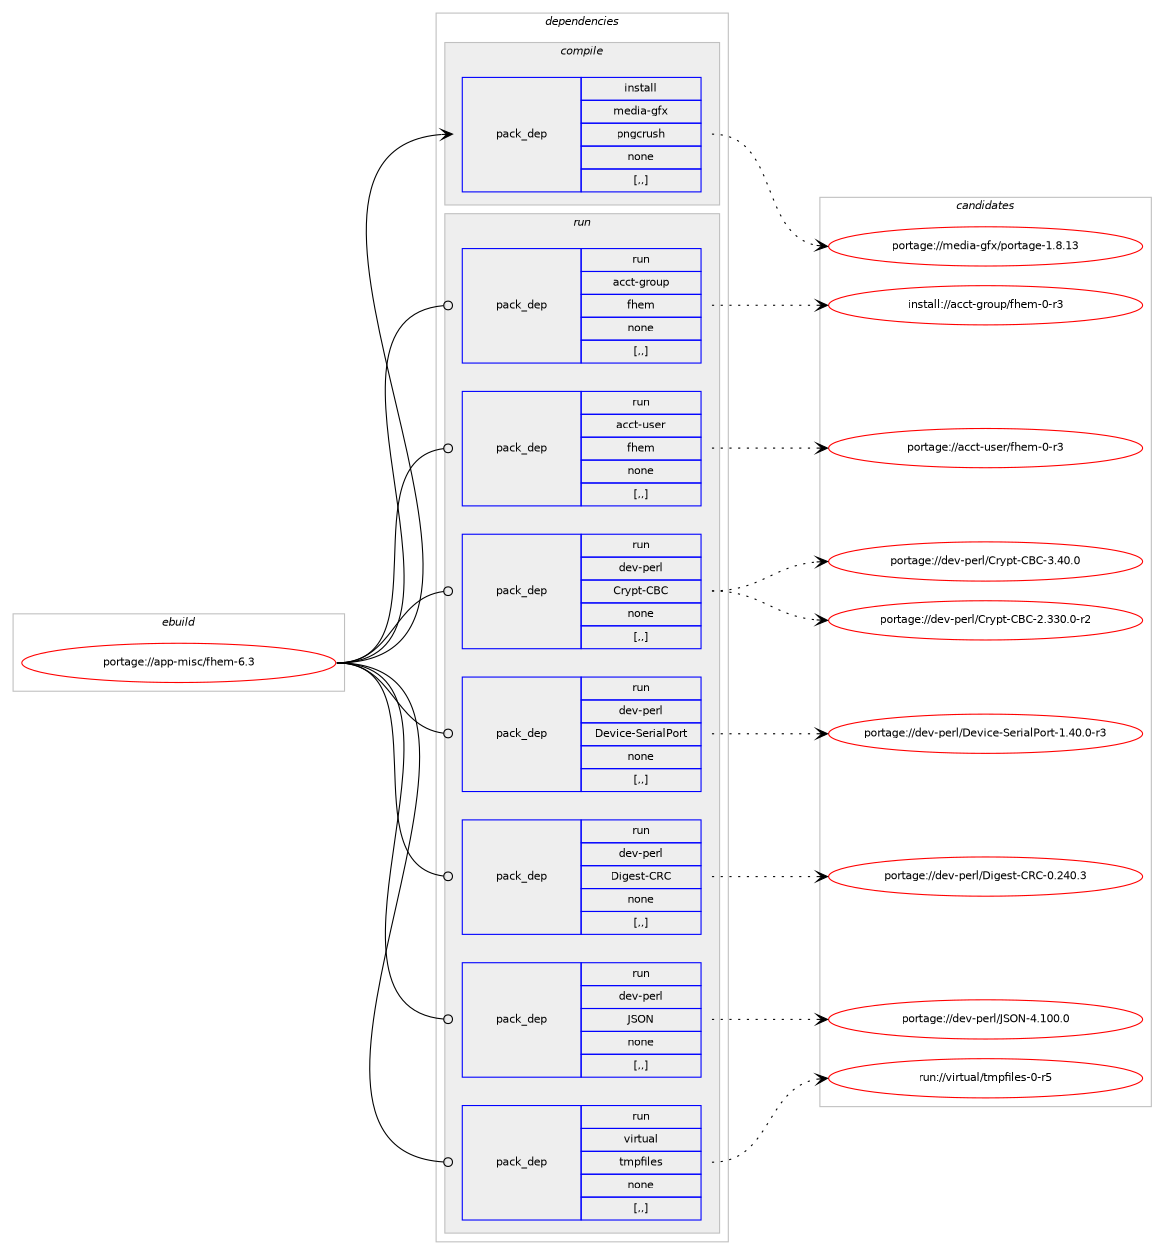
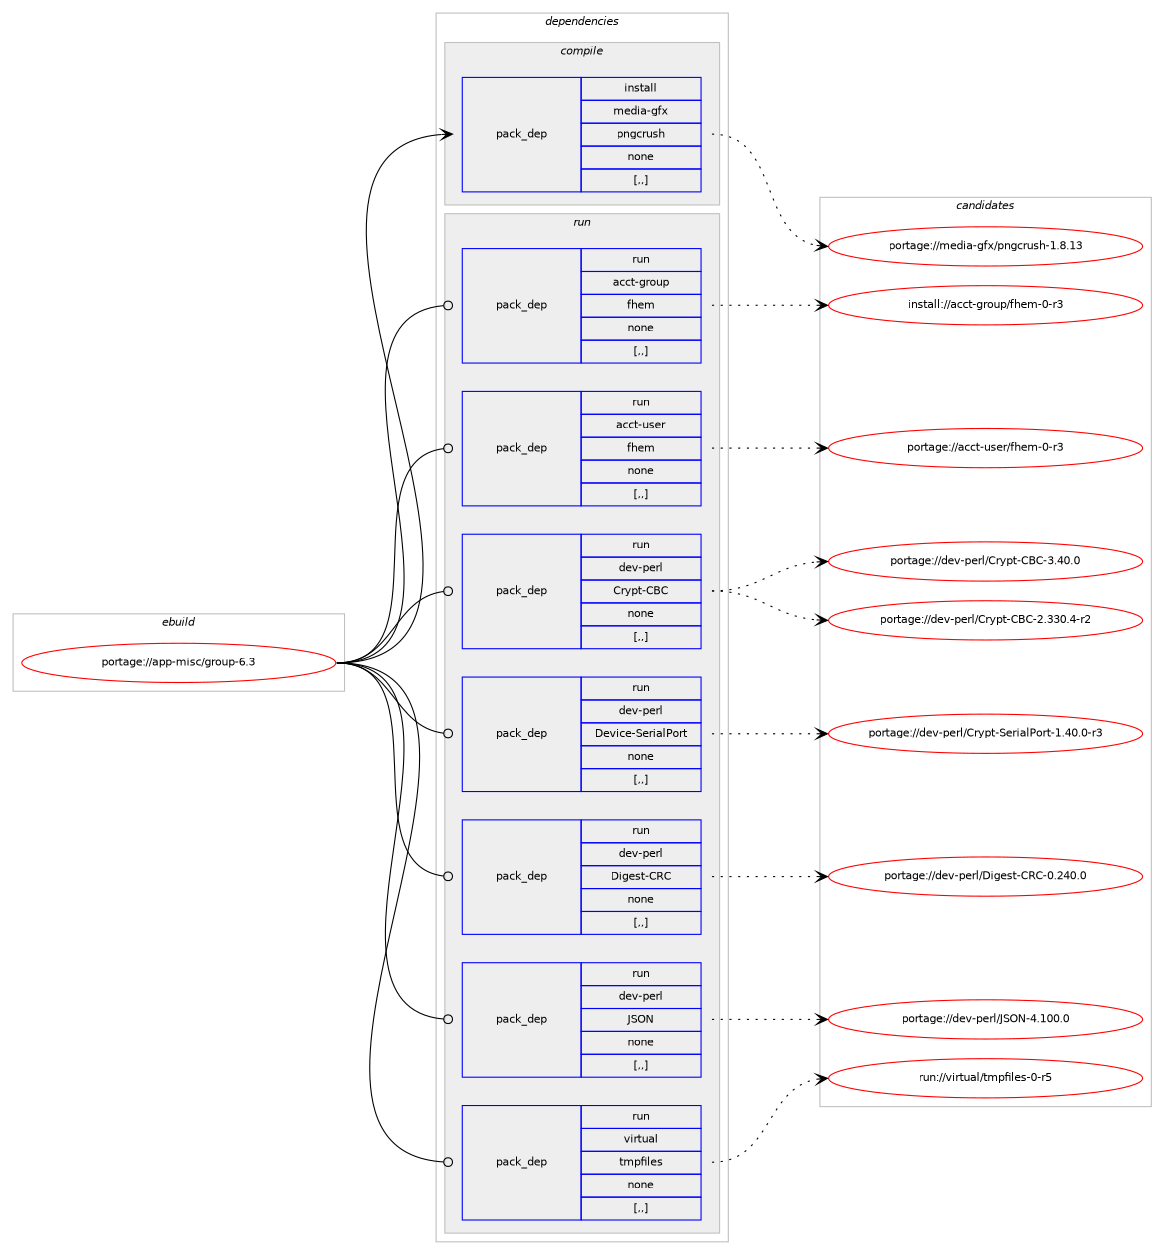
node "portage://media-gfx/portage-1.8.13": label "portage://media-gfx/portage-1.8.13" -> "portage://media-gfx/pngcrush-1.8.13"
node "portage://dev-perl/Crypt-CBC-2.330.0-r2": label "portage://dev-perl/Crypt-CBC-2.330.0-r2" -> "portage://dev-perl/Crypt-CBC-2.330.4-r2"
node "portage://app-misc/fhem-6.3": label "portage://app-misc/fhem-6.3" -> "portage://app-misc/group-6.3"
node "portage://dev-perl/Device-SerialPort-1.40.0-r3": label "portage://dev-perl/Device-SerialPort-1.40.0-r3" -> "portage://dev-perl/Crypt-SerialPort-1.40.0-r3"
node "portage://dev-perl/Digest-CRC-0.240.3": label "portage://dev-perl/Digest-CRC-0.240.3" -> "portage://dev-perl/Digest-CRC-0.240.0"
